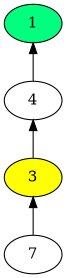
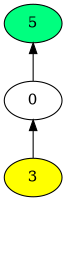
node "1": label "1" -> "5"
node "4": label "4" -> "0"
node "7": removed
